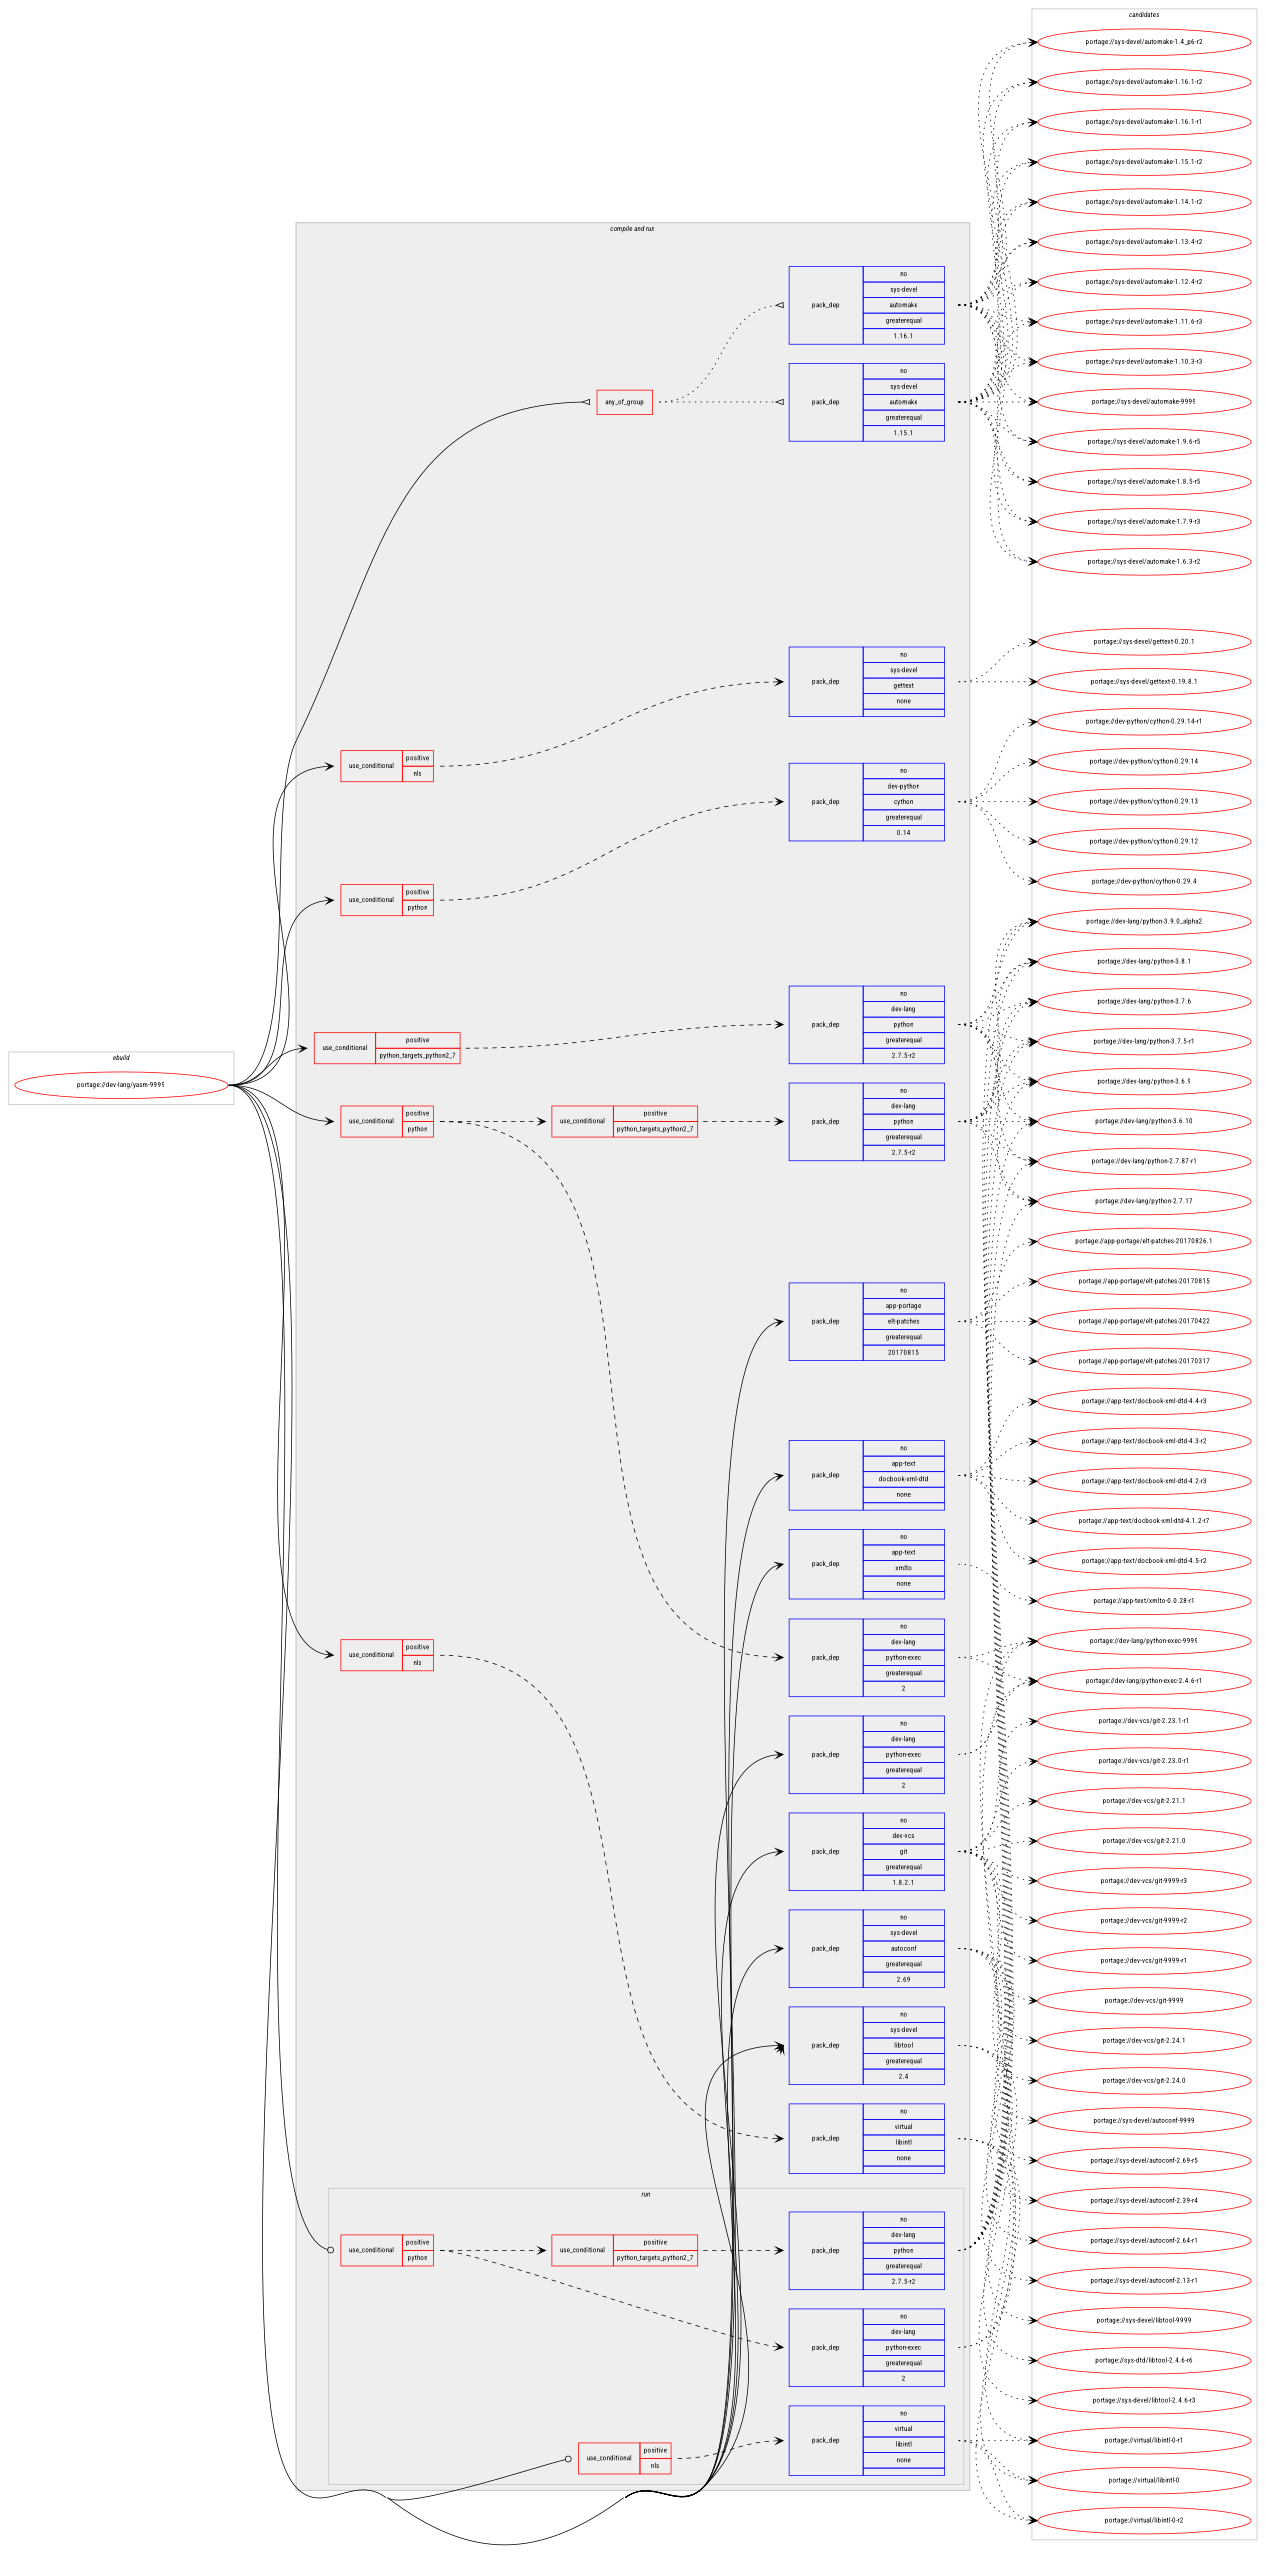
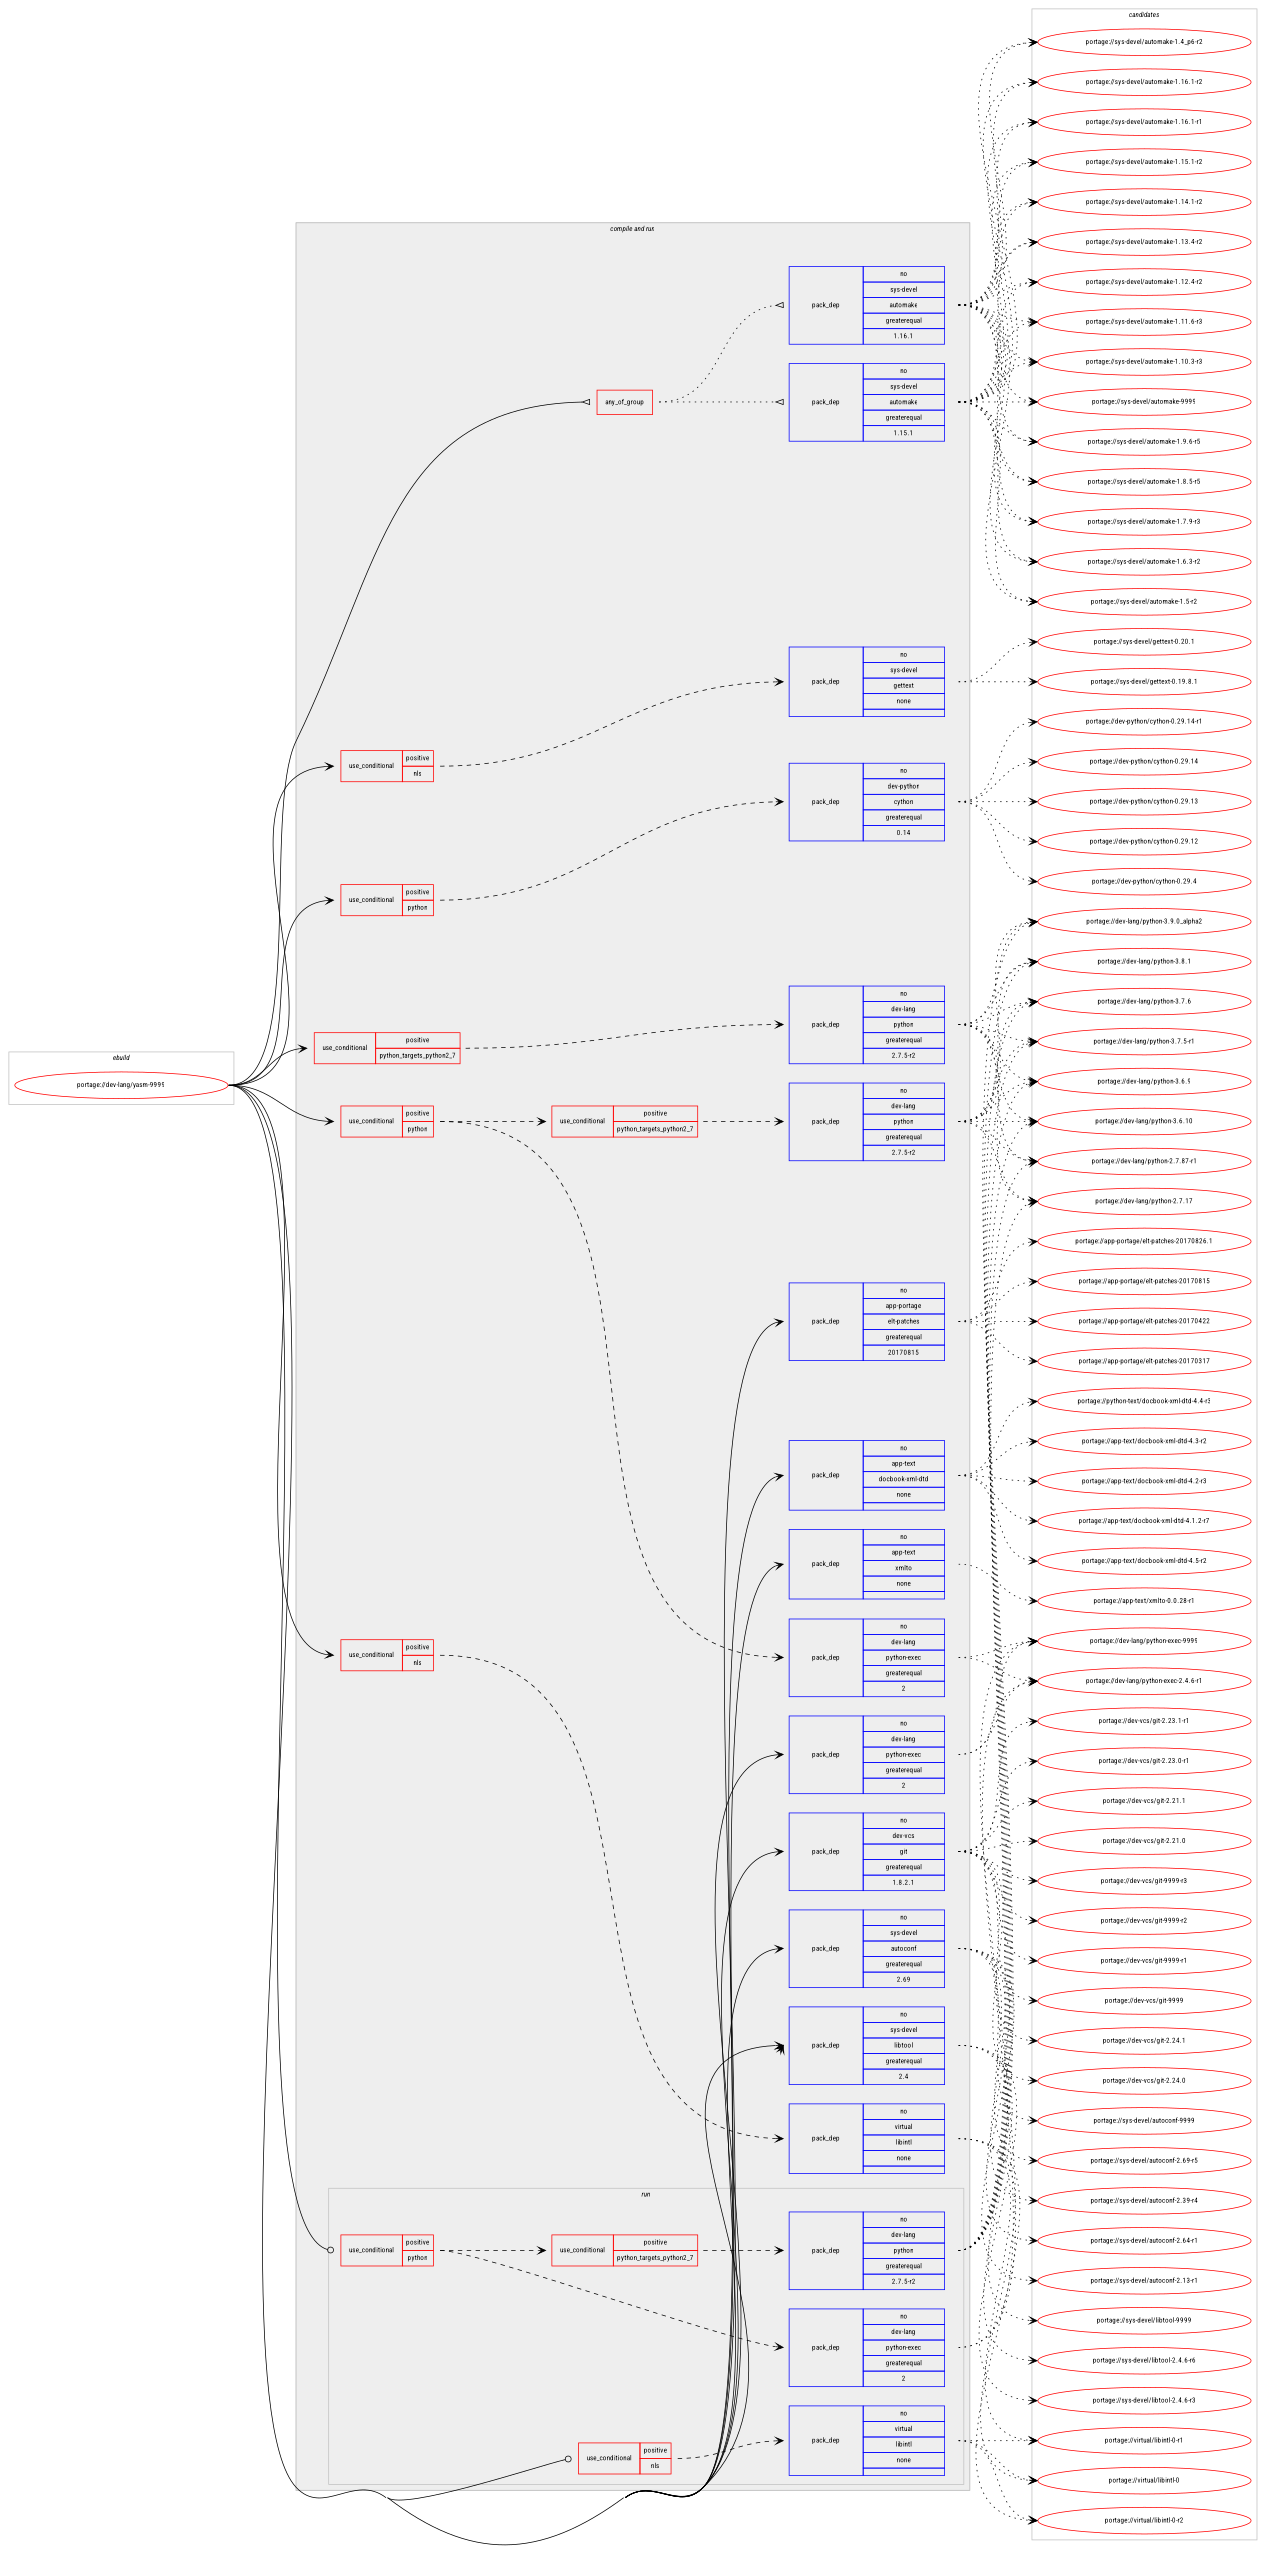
node "portage://sys-devel/automake-1.5-r2": added
node "portage://app-text/docbook-xml-dtd-4.4-r3": label "portage://app-text/docbook-xml-dtd-4.4-r3" -> "portage://python-text/docbook-xml-dtd-4.4-r3"
node "portage://sys-dtd/libtool-2.4.6-r6": label "portage://sys-dtd/libtool-2.4.6-r6" -> "portage://sys-devel/libtool-2.4.6-r6"
